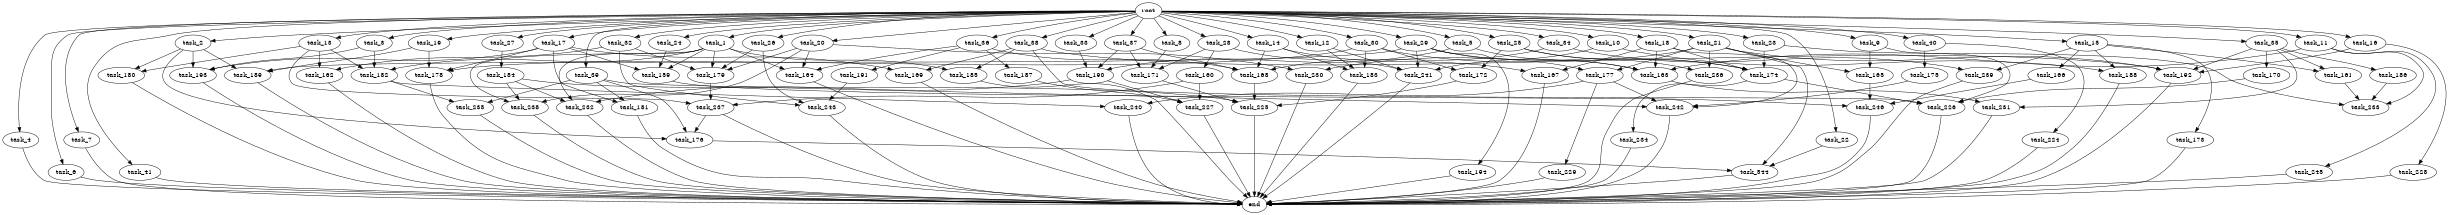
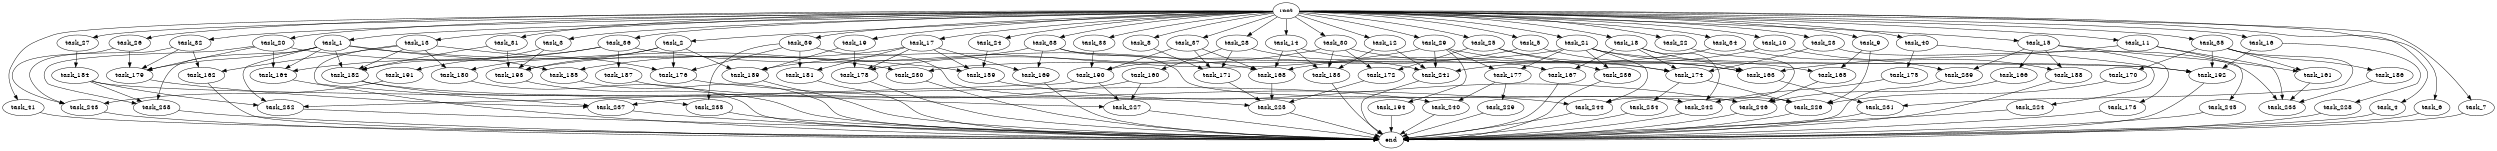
node "task_31": added
edge "task_177" -> "task_242": removed
edge "task_237" -> "task_176": now "task_13" -> "task_176"
node "task_544": label "task_544" -> "task_244"
